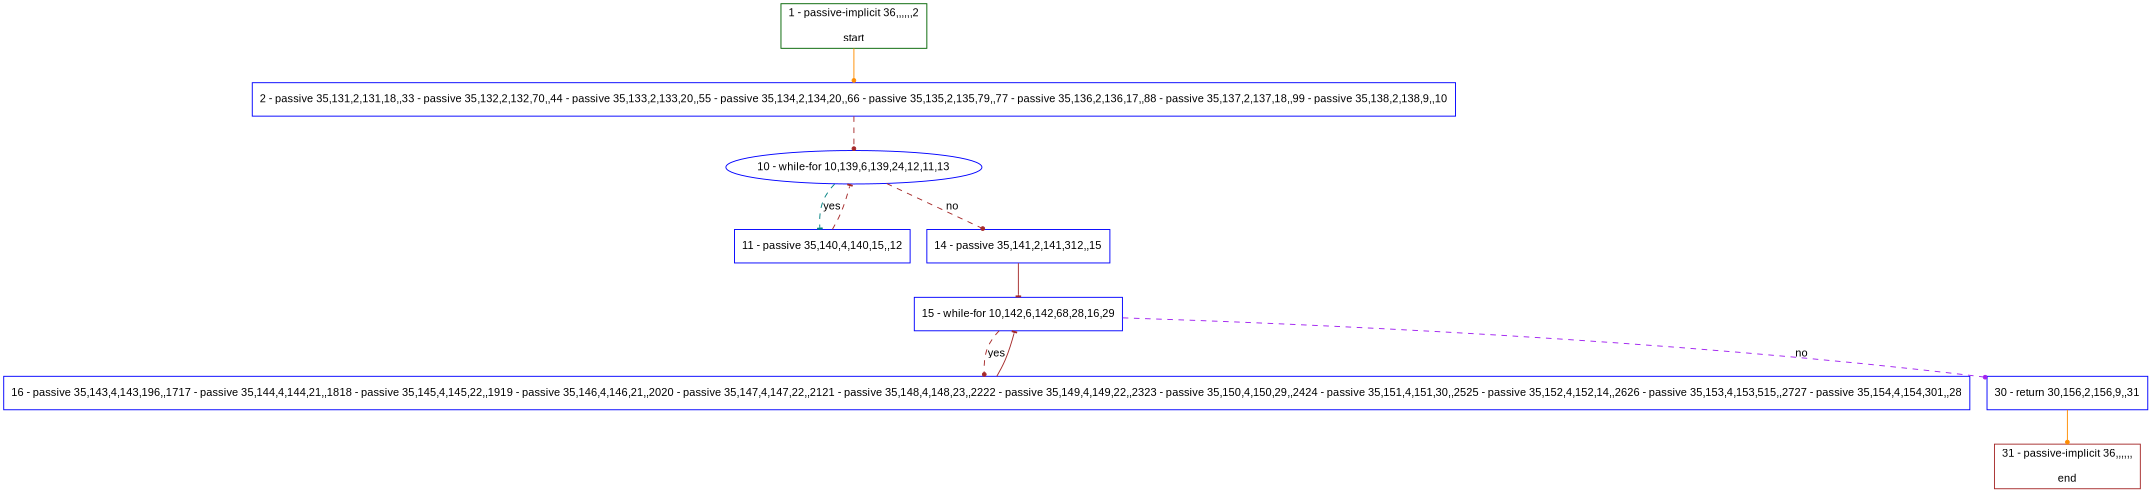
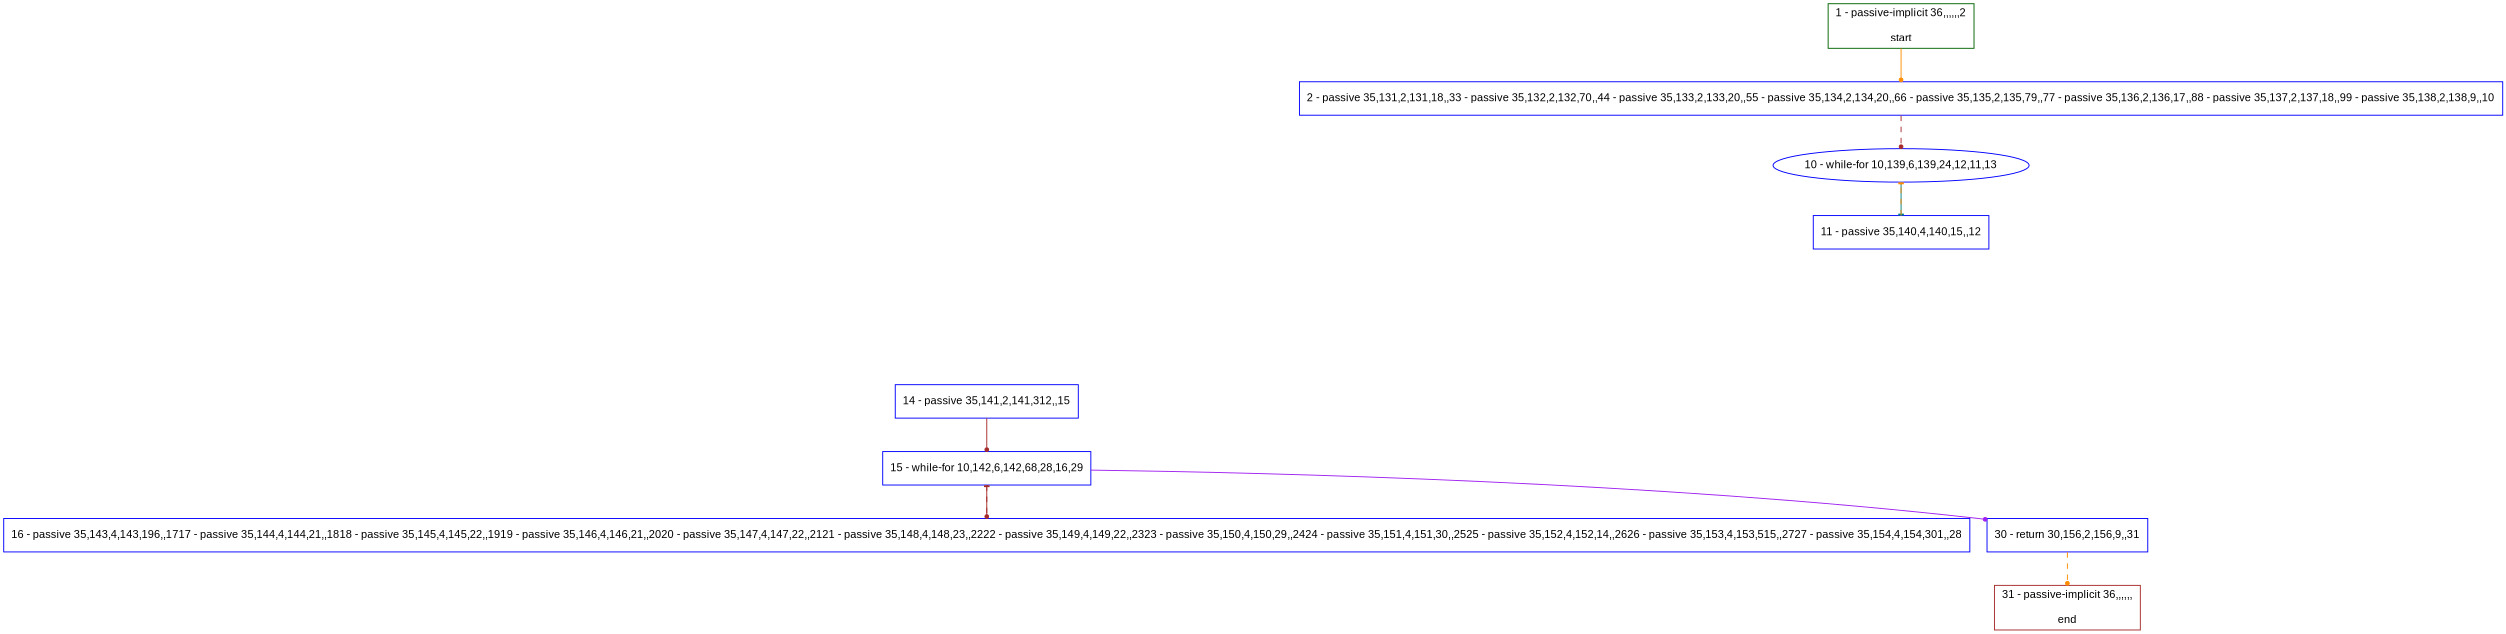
edge "10 - while-for 10,139,6,139,24,12,11,13" -> "11 - passive 35,140,4,140,15,,12": style dashed -> solid
edge "10 - while-for 10,139,6,139,24,12,11,13" -> "14 - passive 35,141,2,141,312,,15": removed, label "no"
edge "11 - passive 35,140,4,140,15,,12" -> "10 - while-for 10,139,6,139,24,12,11,13": color brown -> darkorange
edge "14 - passive 35,141,2,141,312,,15" -> "15 - while-for 10,142,6,142,68,28,16,29": arrowhead tee -> dot
edge "15 - while-for 10,142,6,142,68,28,16,29" -> "30 - return 30,156,2,156,9,,31": style dashed -> solid
edge "30 - return 30,156,2,156,9,,31" -> "31 - passive-implicit 36,,,,,, end": style solid -> dashed
